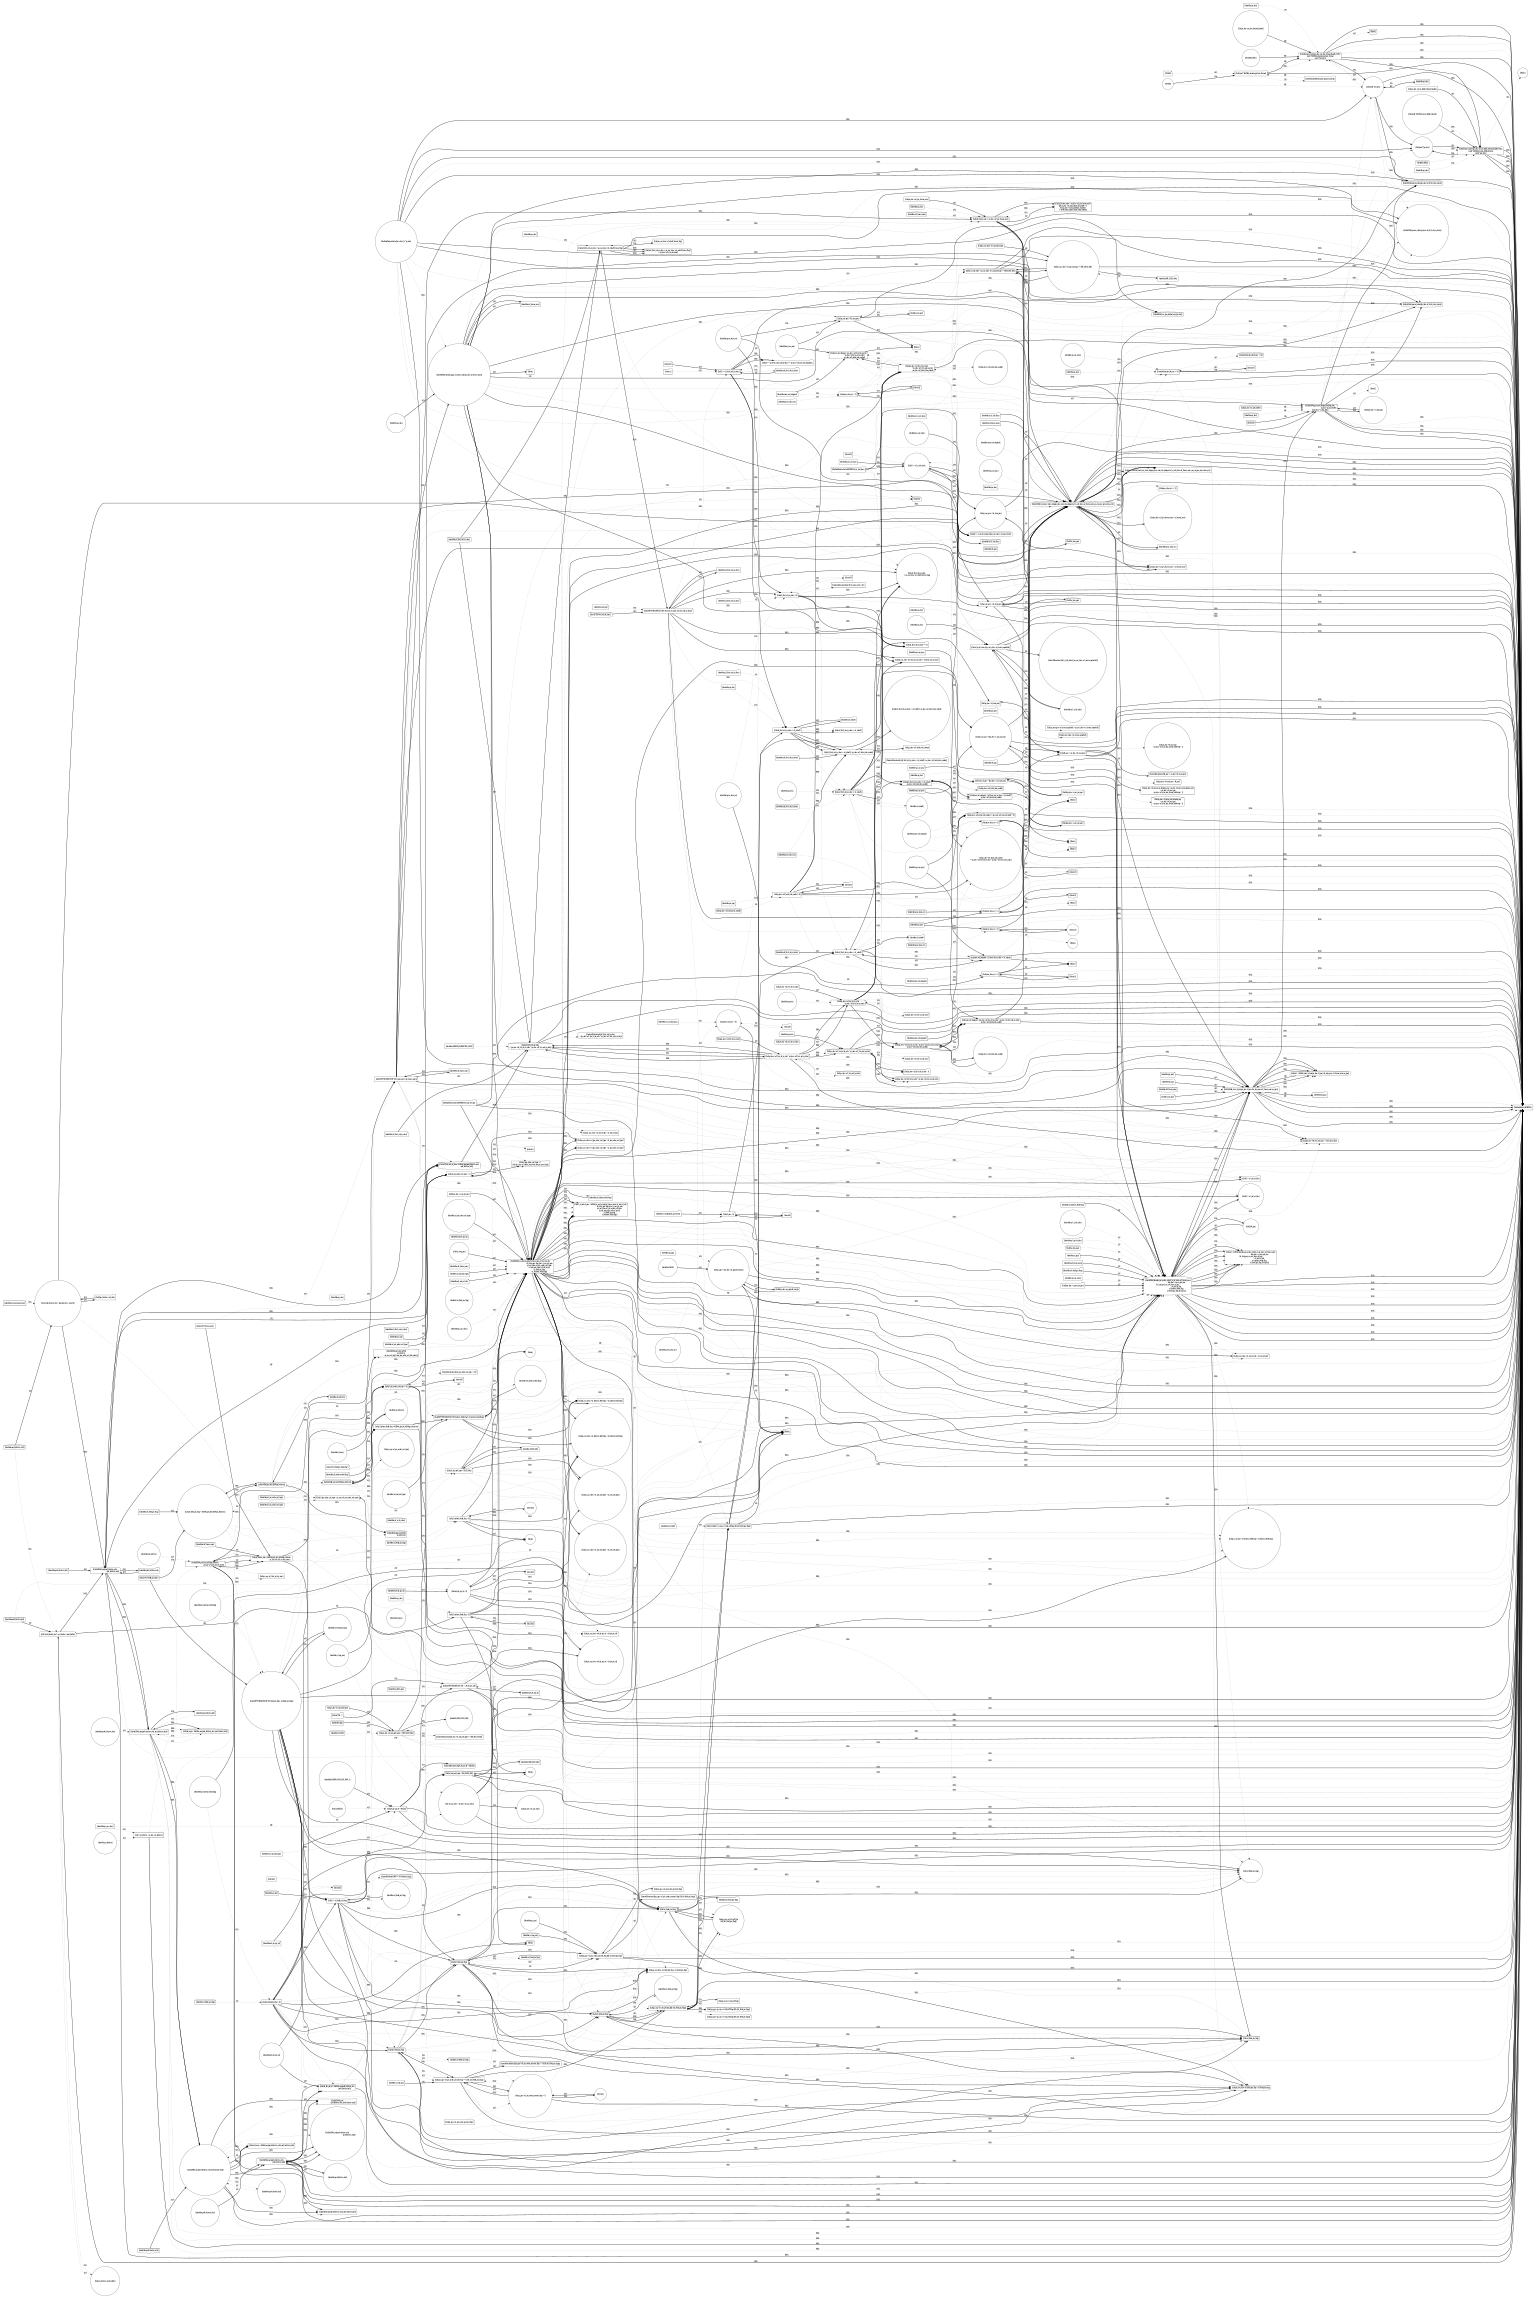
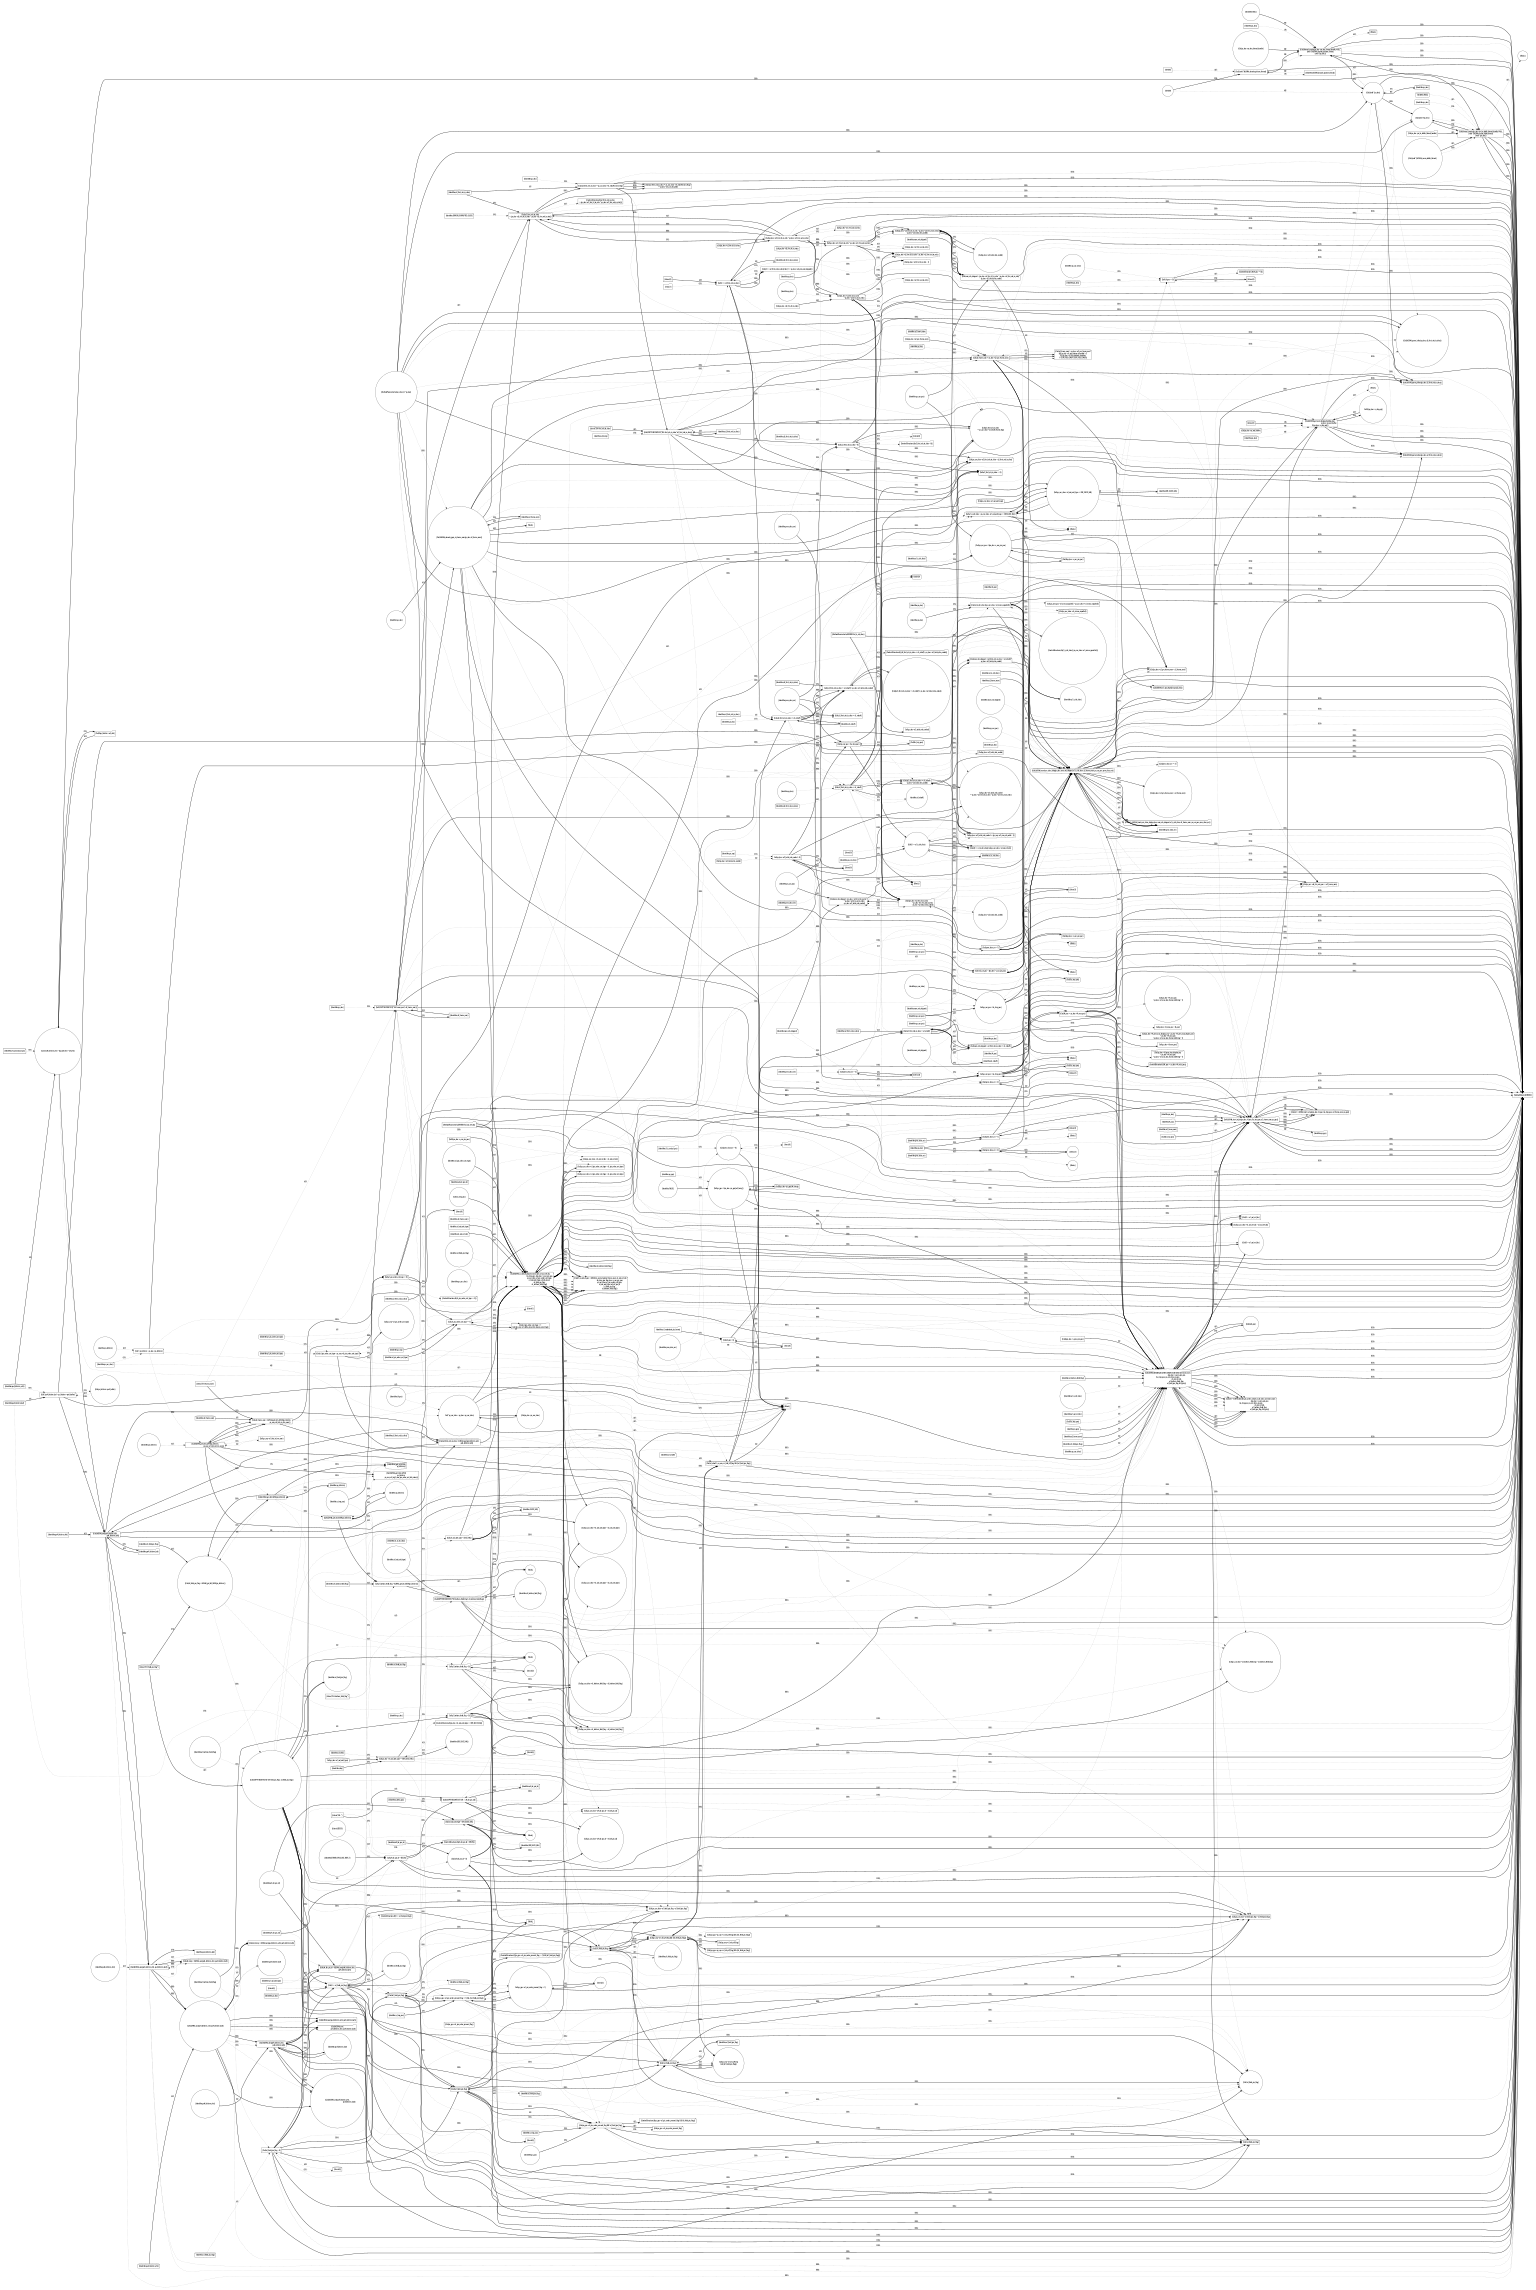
node "(Call,ps_cur_slice->u1_mbaff_frame_flag)": removed
edge "(Call,ih264d_decode_gaps_in_frame_num(ps_dec, u2_frame_num))" -> "(Call,ih264d_parse_bslice(ps_dec, u2_first_mb_in_slice))": style bold -> dotted
node "(ControlStructure,i4_poc == 0)": label "(ControlStructure,i4_poc == 0)" -> "(Call,i4_poc == 0)"
edge "(Call,0 == u2_first_mb_in_slice)" -> "(Call,u2_first_mb_in_slice > 0)": removed, label "DDG:"
edge "(Call,ih264d_decode_gaps_in_frame_num(ps_dec, u2_frame_num))" -> "(Call,ps_dec->i4_max_poc)": now "(Call,ih264d_decode_gaps_in_frame_num(ps_dec, u2_frame_num))" -> "(Call,ps_err->u4_frm_sei_sync == u2_frame_num)"
edge "(Call,ps_dec->ps_cur_slice)" -> "(Call,*ps_cur_slice = ps_dec->ps_cur_slice)": added, label "AST:"
node "(Identifier,i_temp)": removed
edge "(Call,u1_pic_order_cnt_type = ps_seq->u1_pic_order_cnt_type)" -> "(Call,ps_seq->u1_pic_order_cnt_type)": style dotted -> bold
